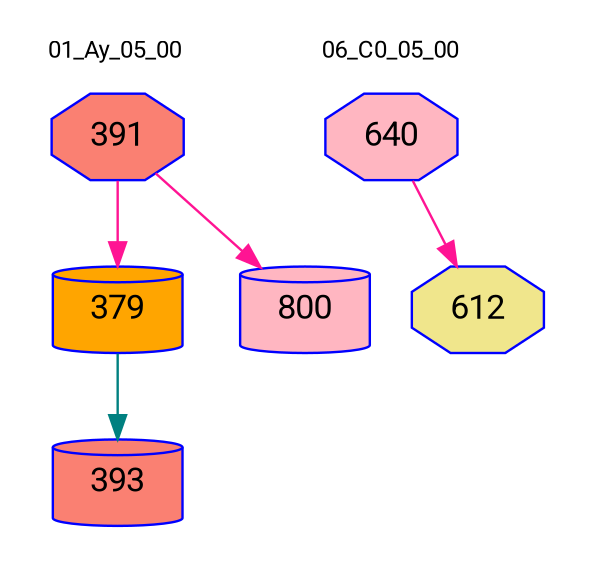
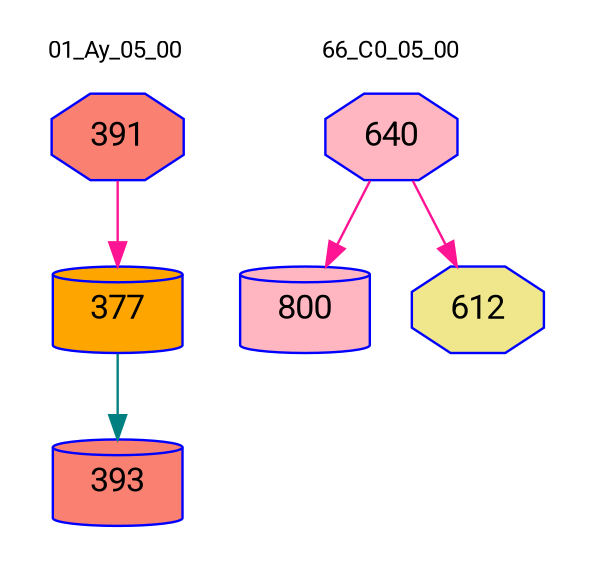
cluster "06_C0_05_00": label "06_C0_05_00" -> "66_C0_05_00"
edge "391" -> "800": now "640" -> "800"
node "379": label "379" -> "377"
